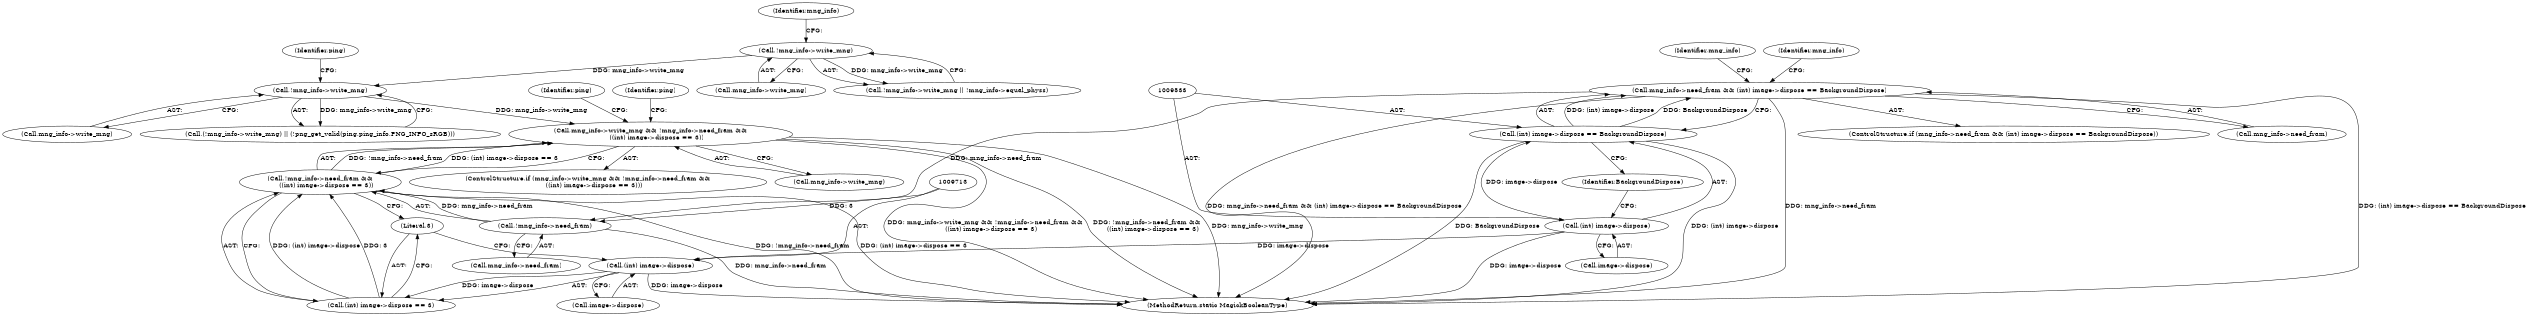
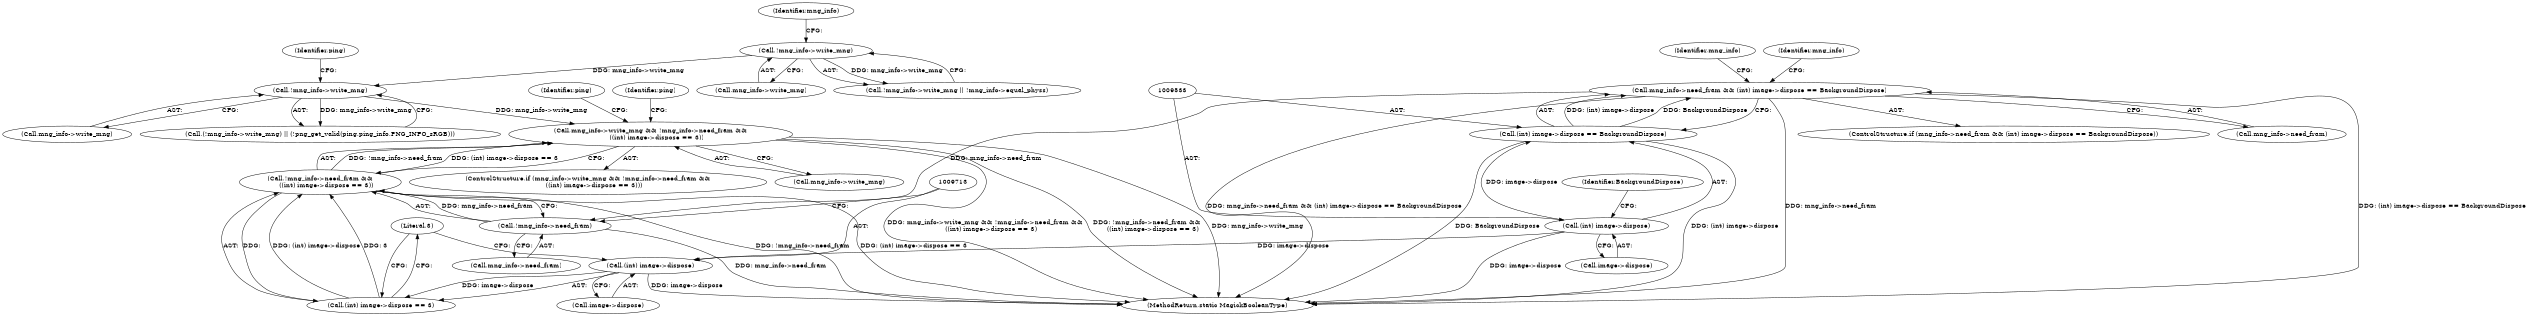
edge "(Call,(int) image->dispose == BackgroundDispose)" -> "(Identifier,BackgroundDispose)": removed, label "CFG:"
edge "(Call,!mng_info->need_fram && ((int) image->dispose == 3))" -> "(Literal,3)": now "(Call,!mng_info->need_fram && ((int) image->dispose == 3))" -> "(Call,!mng_info->need_fram)"
edge "1009713" -> "(Call,!mng_info->need_fram)": label "DDG: 3" -> "CFG: "
edge "(Call,!mng_info->need_fram && ((int) image->dispose == 3))" -> "(Call,(int) image->dispose == 3)": label "CFG: " -> "DDG: "
edge "(Literal,3)" -> "(Call,(int) image->dispose == 3)": label "AST: " -> "CFG: "
